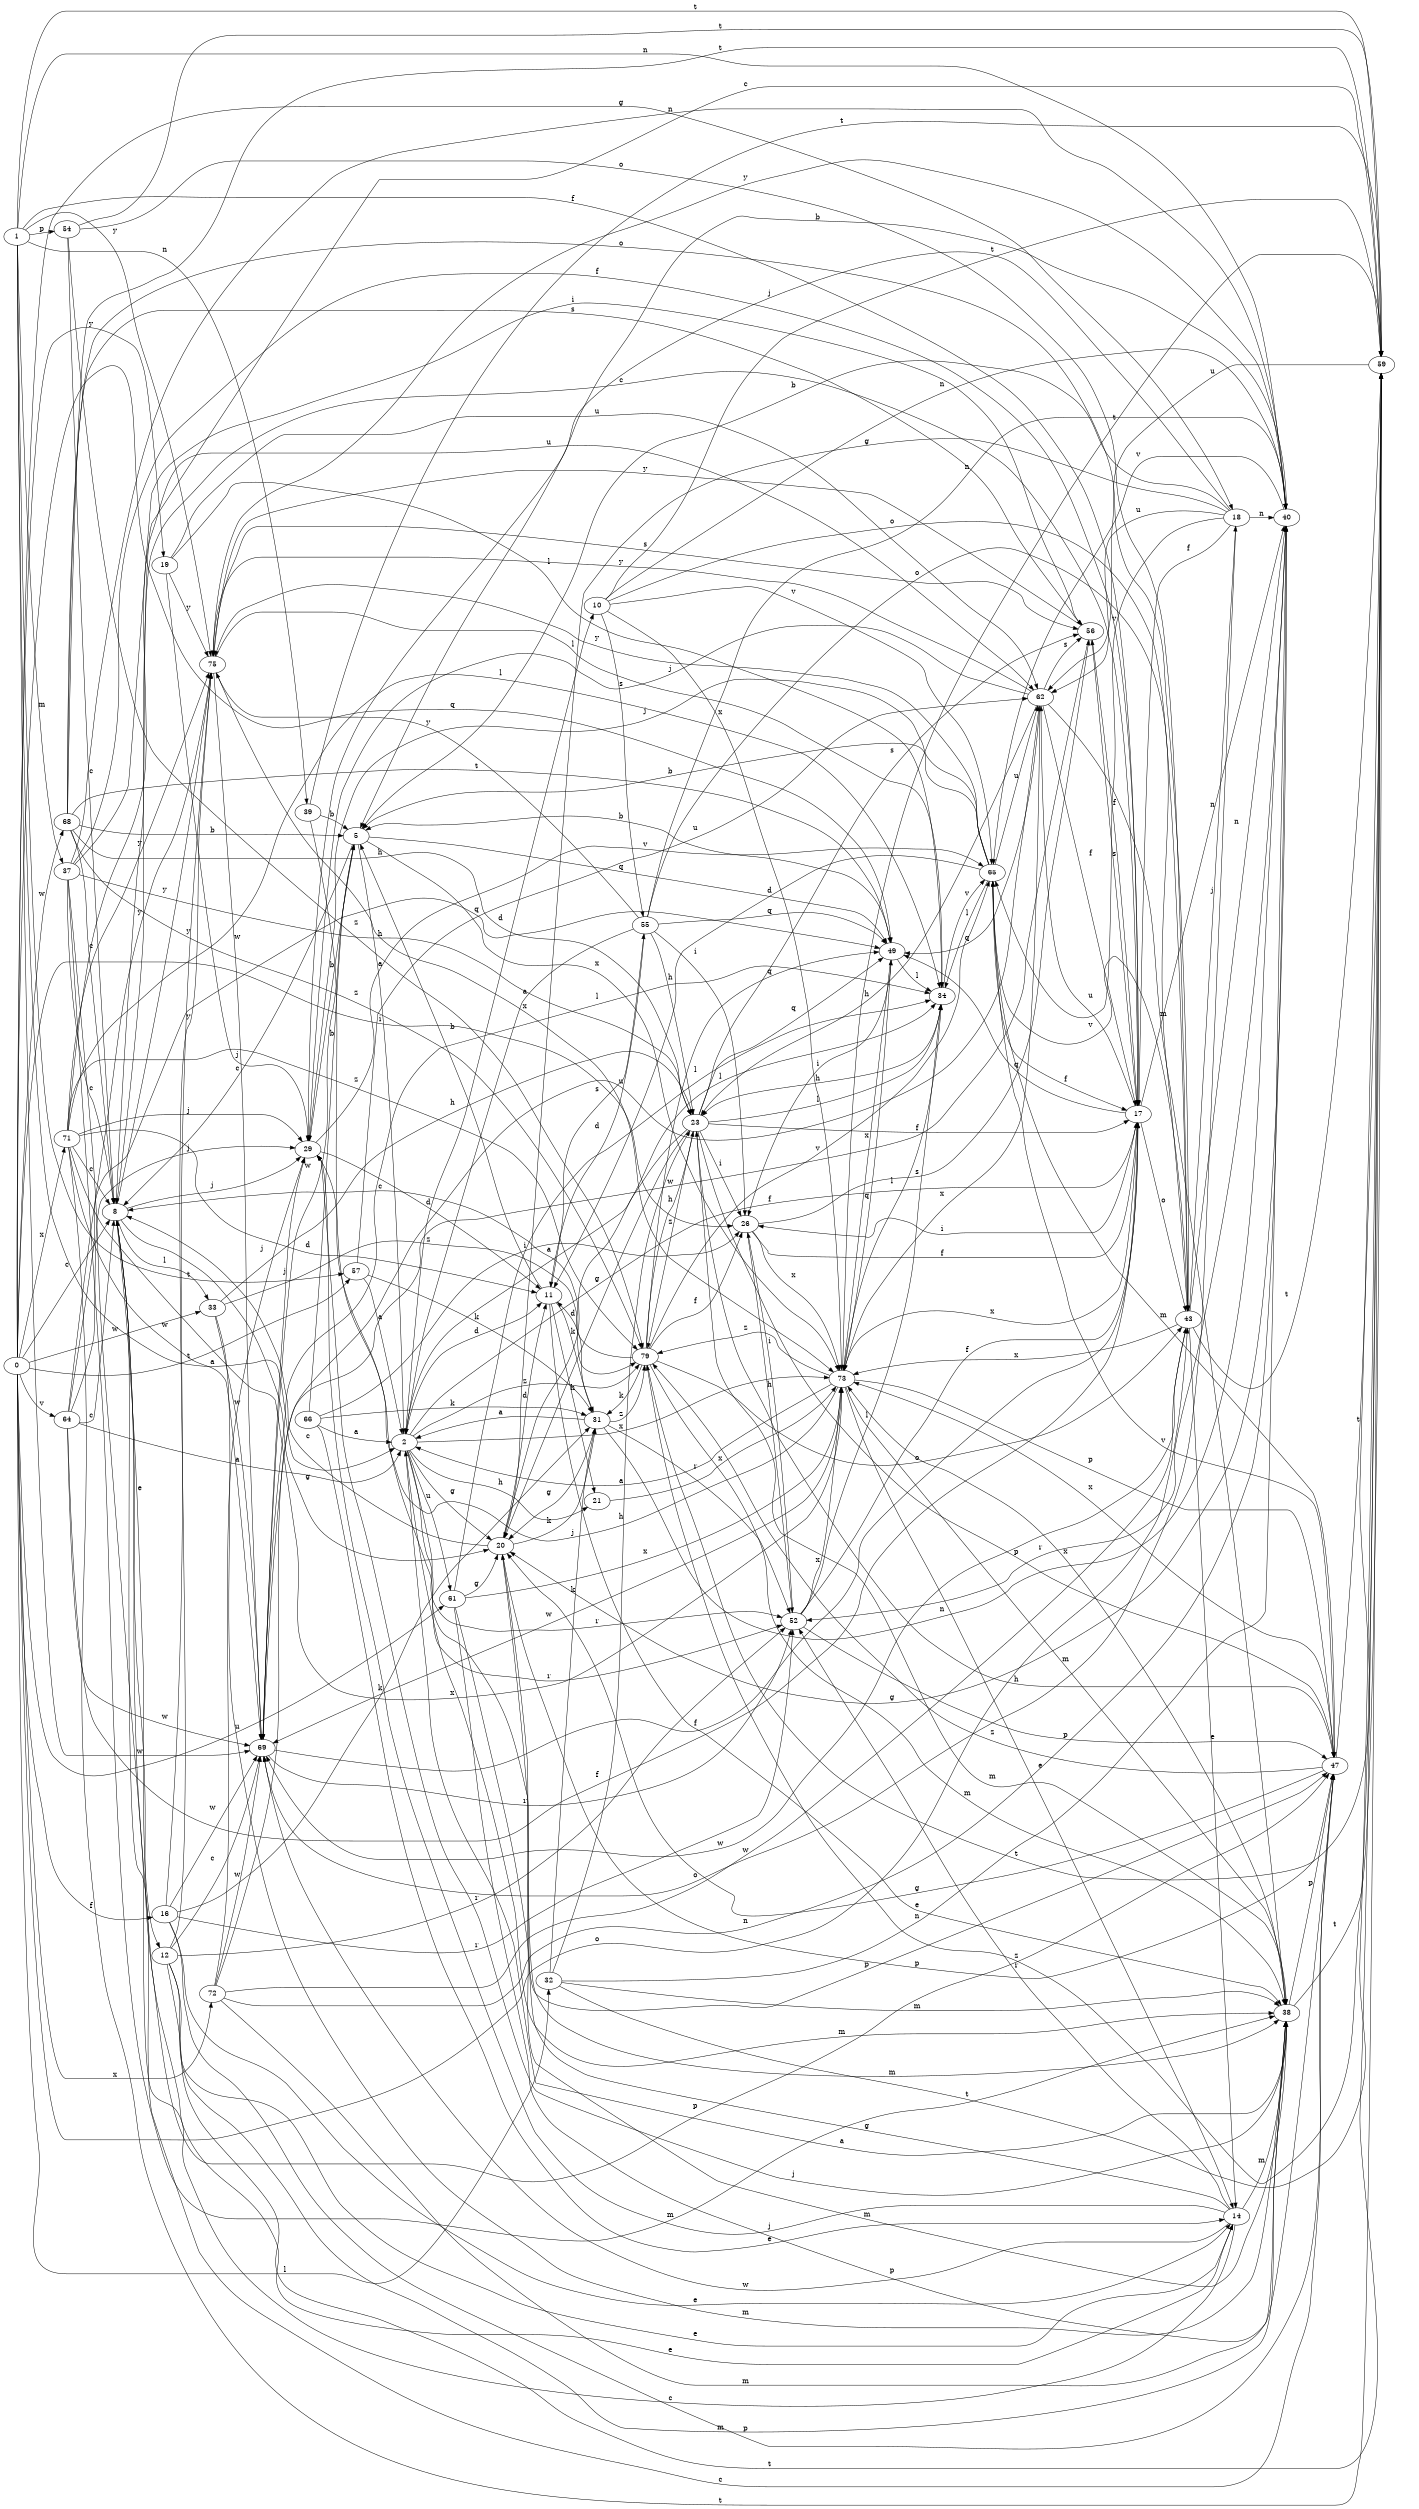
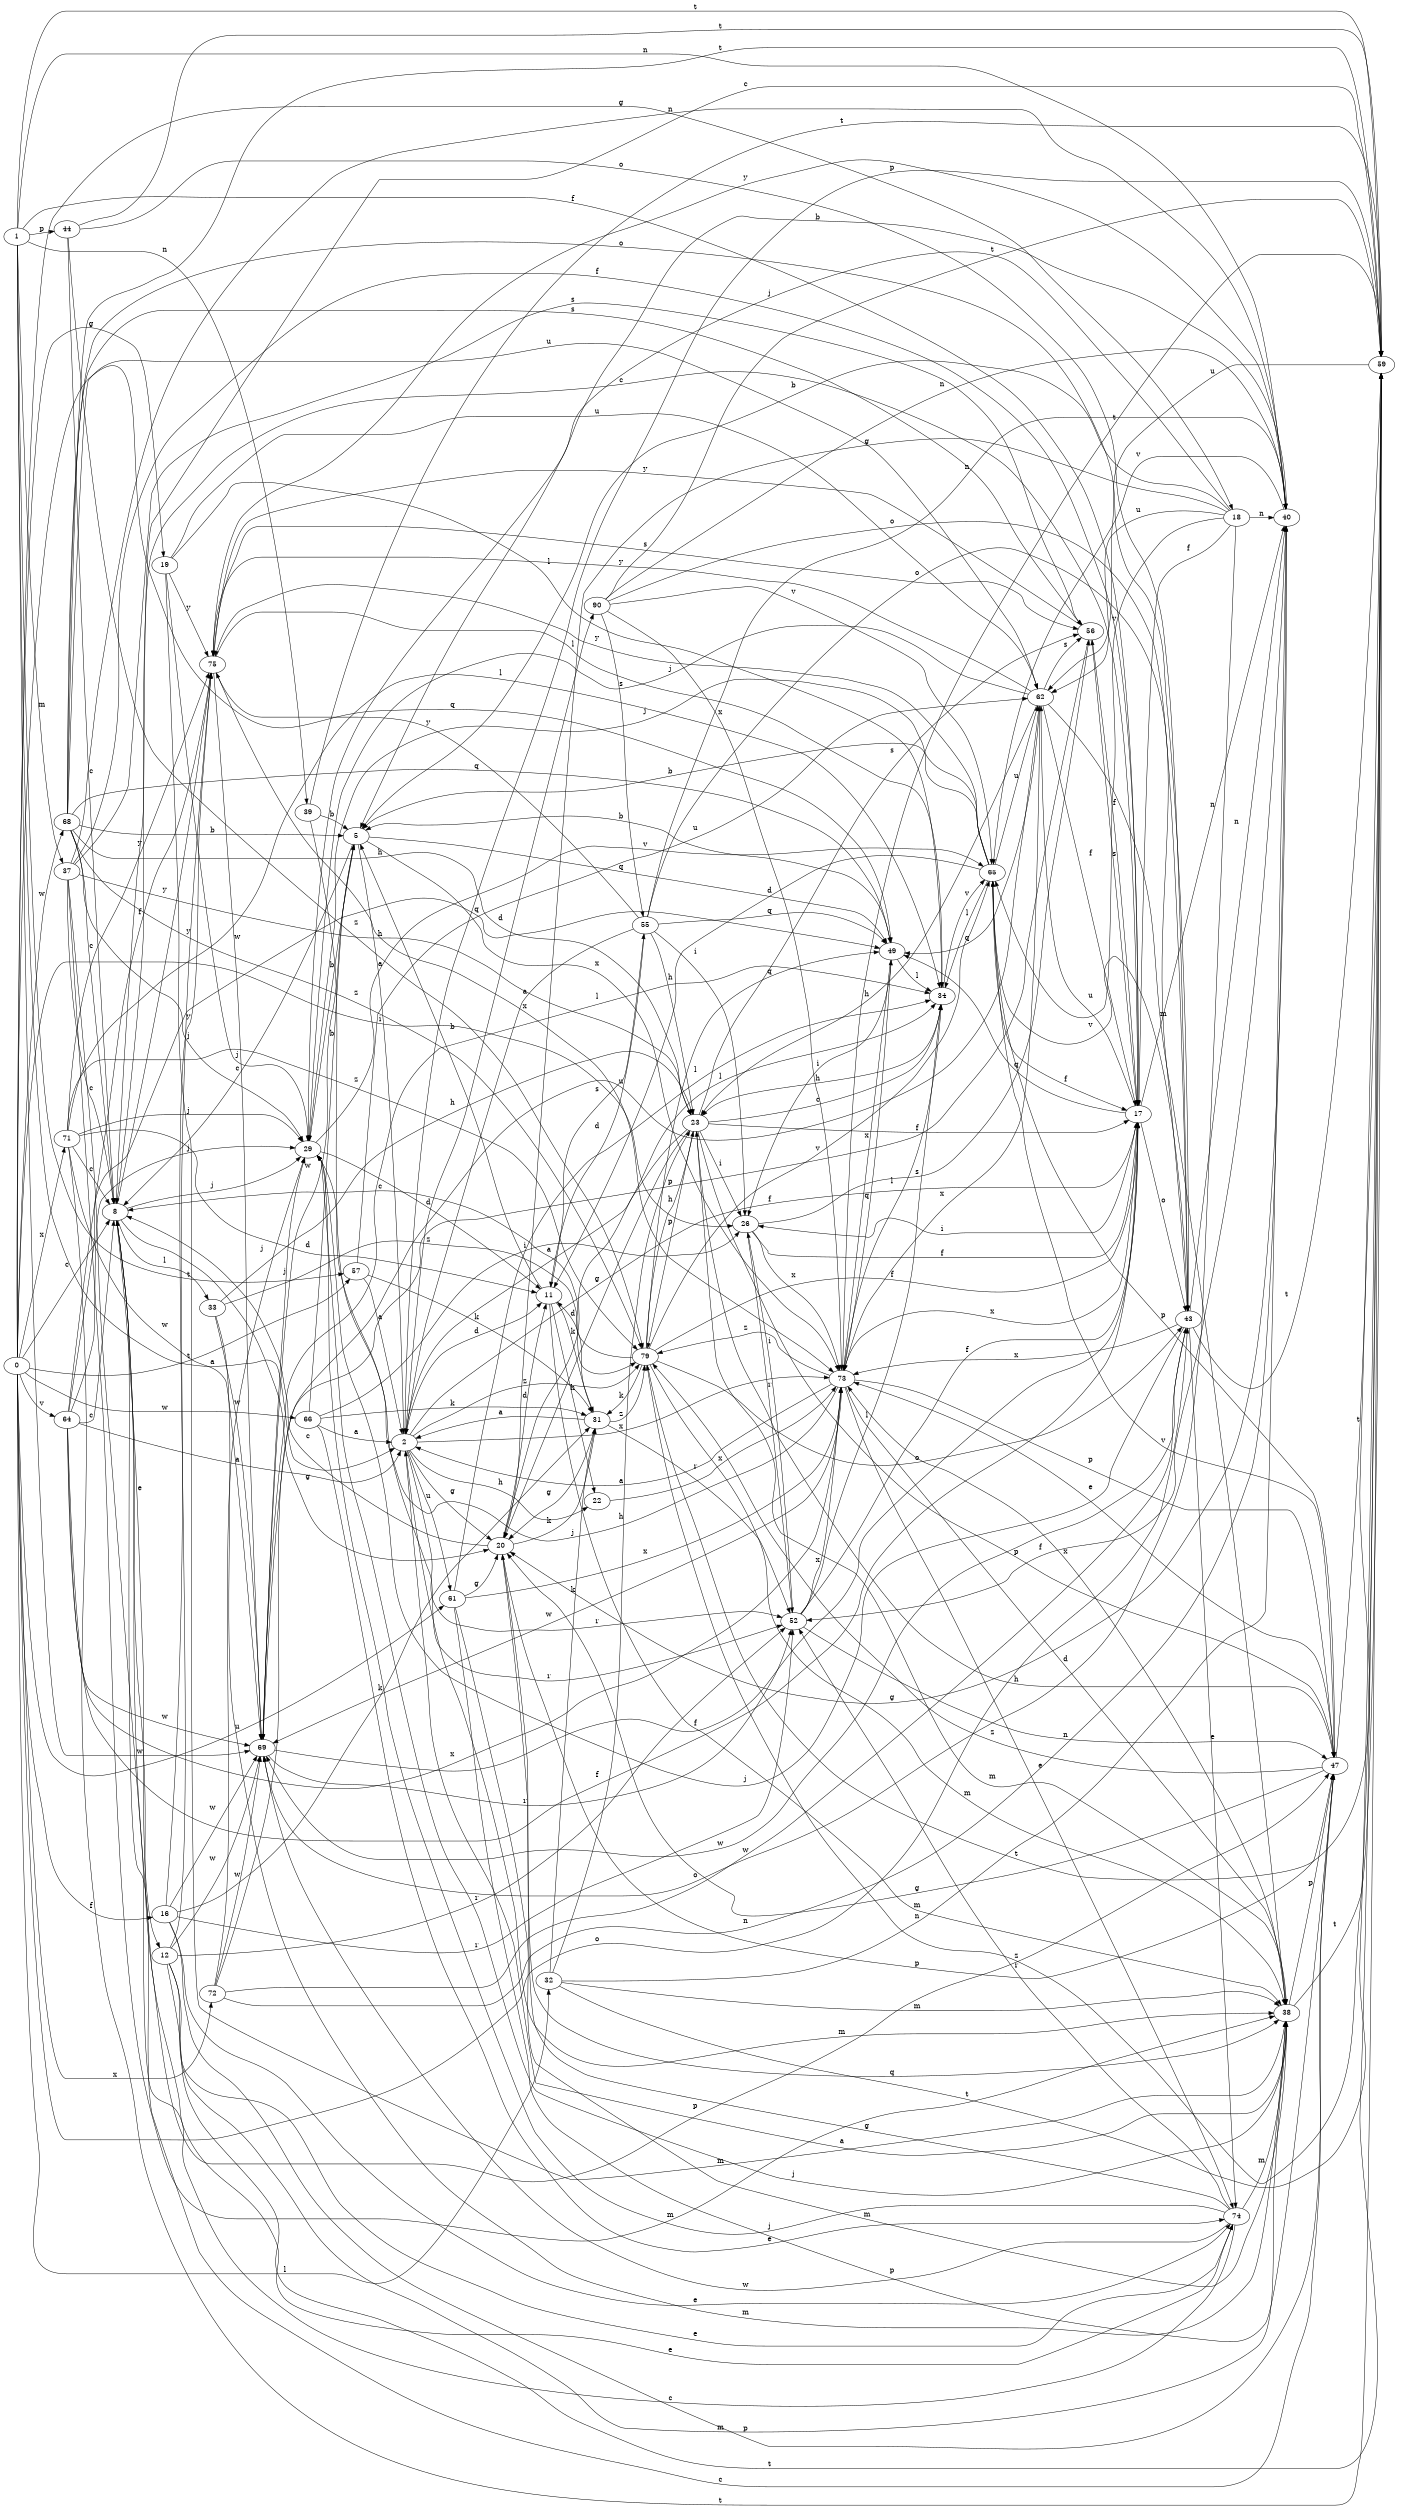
node "54": label "54" -> "44"
edge "37" -> "56": label "i" -> "s"
edge "0" -> "19": label "y" -> "g"
edge "1" -> "75": removed, label "y"
edge "71" -> "62": now "68" -> "62"
node "10": label "10" -> "90"
edge "68" -> "49": label "t" -> "q"
edge "64" -> "75": label "y" -> "f"
edge "43" -> "18": now "43" -> "29"
edge "68" -> "29": added, label "j"
edge "23" -> "49": removed, label "q"
edge "23" -> "34": label "l" -> "c"
edge "56" -> "69": label "w" -> "p"
edge "23" -> "79": label "z" -> "p"
edge "79" -> "26": now "79" -> "17"
edge "65" -> "47": label "m" -> "p"
edge "0" -> "33": now "0" -> "66"
edge "31" -> "40": removed, label "n"
edge "26" -> "52": label "h" -> "r"
edge "47" -> "73": label "x" -> "e"
node "21": label "21" -> "22"
edge "40" -> "52": label "r" -> "f"
edge "73" -> "38": label "m" -> "d"
edge "71" -> "73": now "64" -> "73"
edge "52" -> "47": label "p" -> "n"
edge "12" -> "69": label "c" -> "w"
edge "11" -> "38": label "e" -> "m"
edge "2" -> "47": now "2" -> "59"
edge "20" -> "38": label "m" -> "q"
node "14": label "14" -> "74"
edge "72" -> "38": now "19" -> "38"
